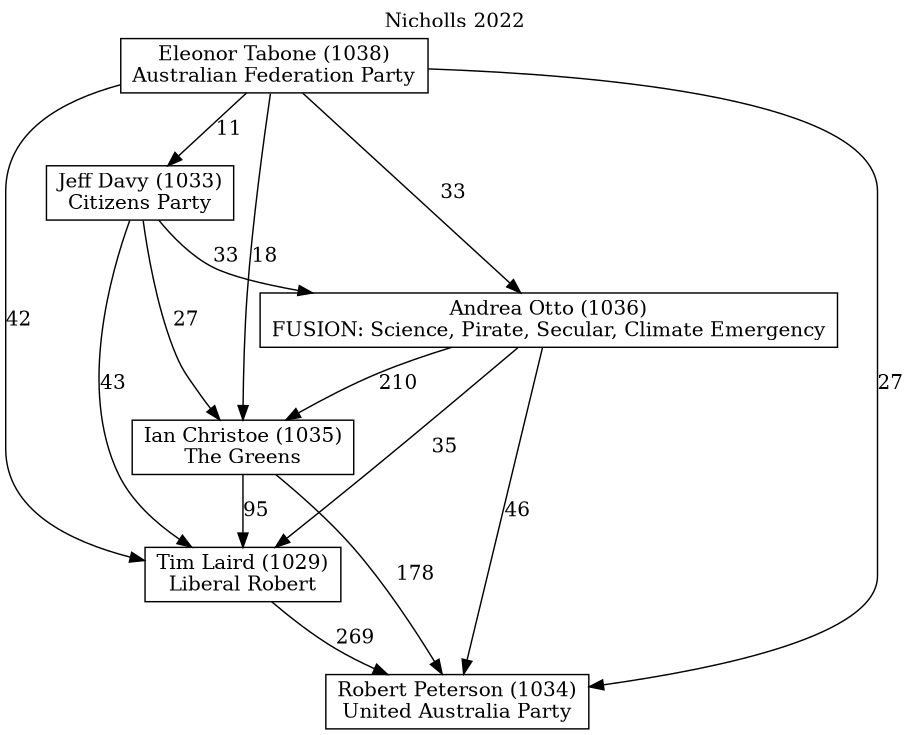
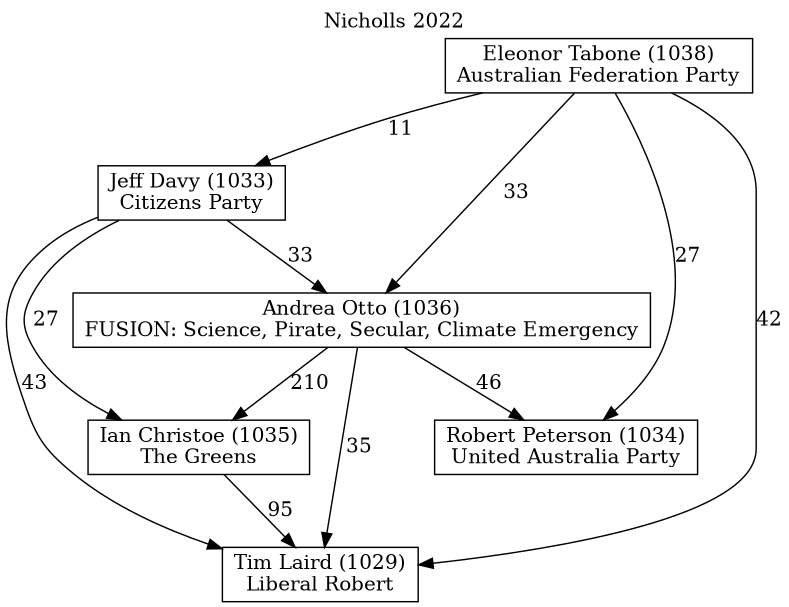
edge "Eleonor Tabone (1038) Australian Federation Party" -> "Ian Christoe (1035) The Greens": removed, label "18"
edge "Ian Christoe (1035) The Greens" -> "Robert Peterson (1034) United Australia Party": removed, label "178"
edge "Tim Laird (1029) Liberal Robert" -> "Robert Peterson (1034) United Australia Party": removed, label "269"
